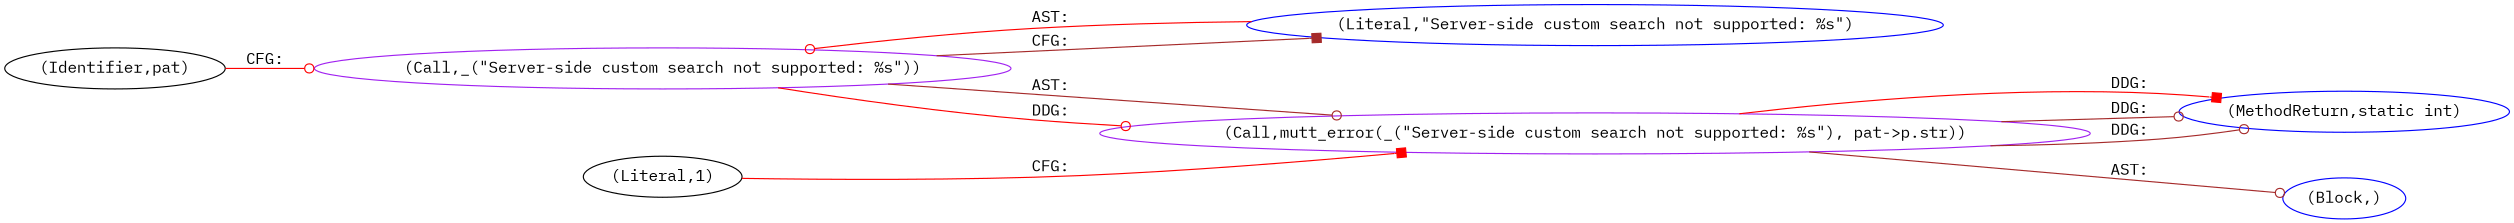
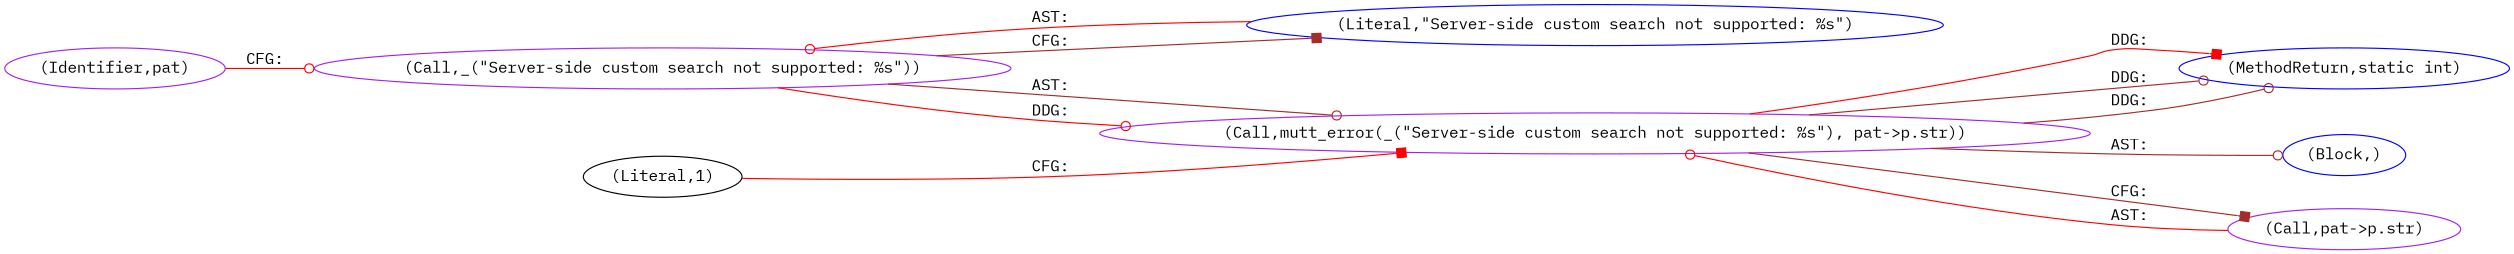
node "(Identifier,pat)": color black -> purple
node "(Call,pat->p.str)": added
